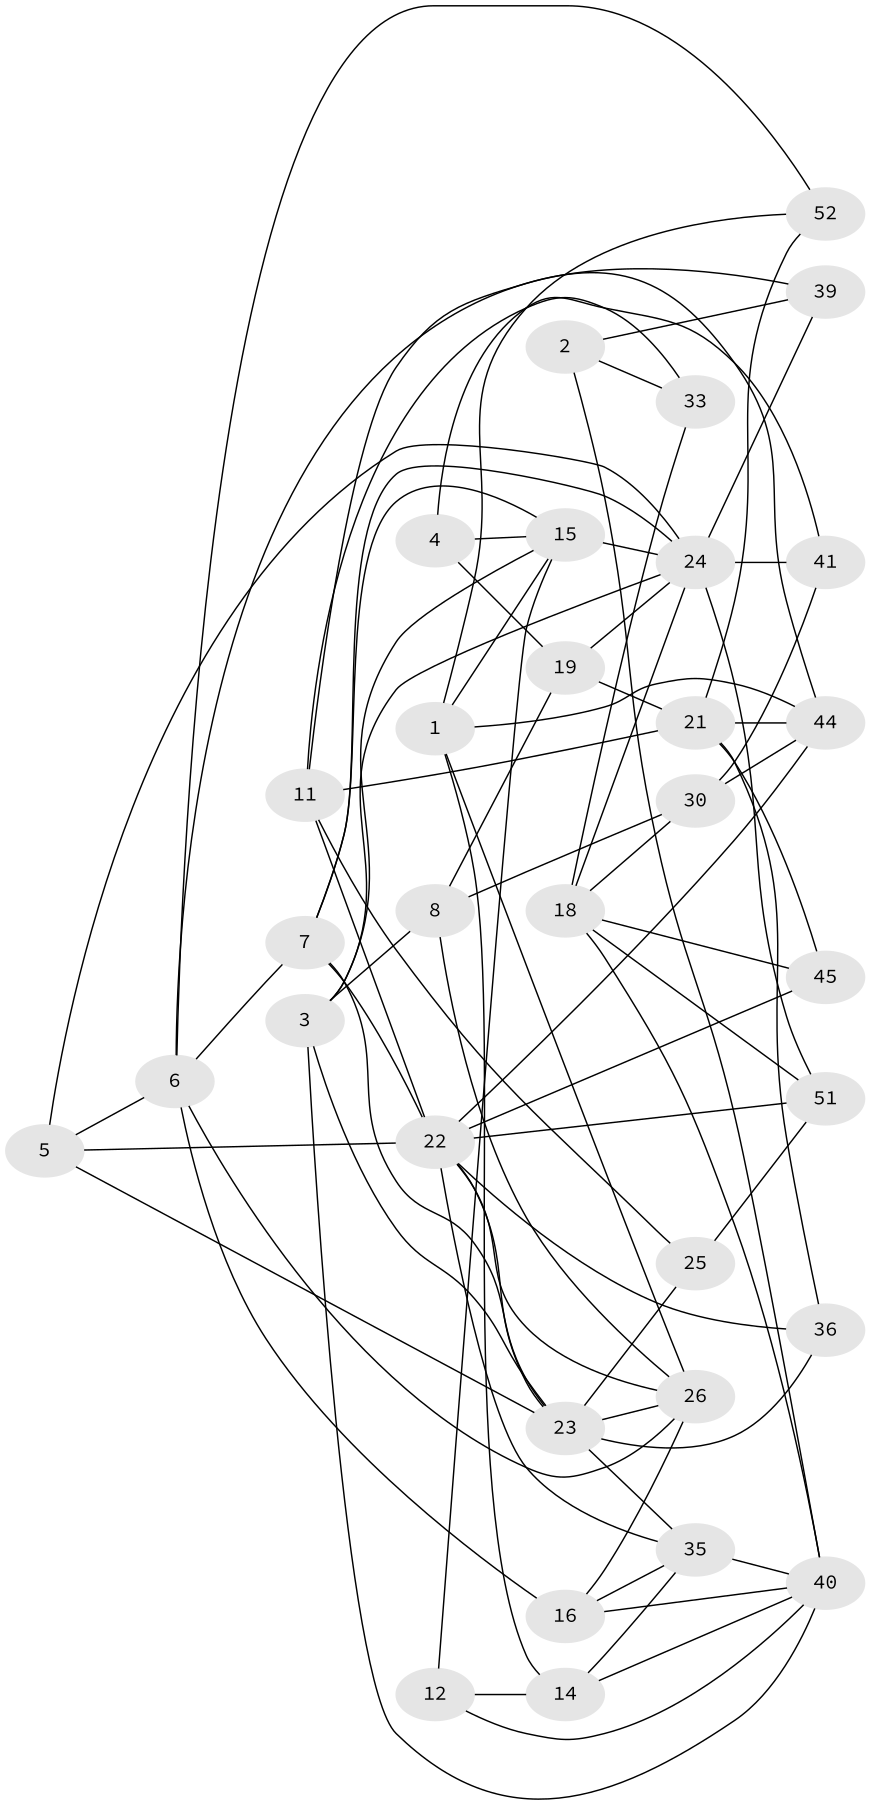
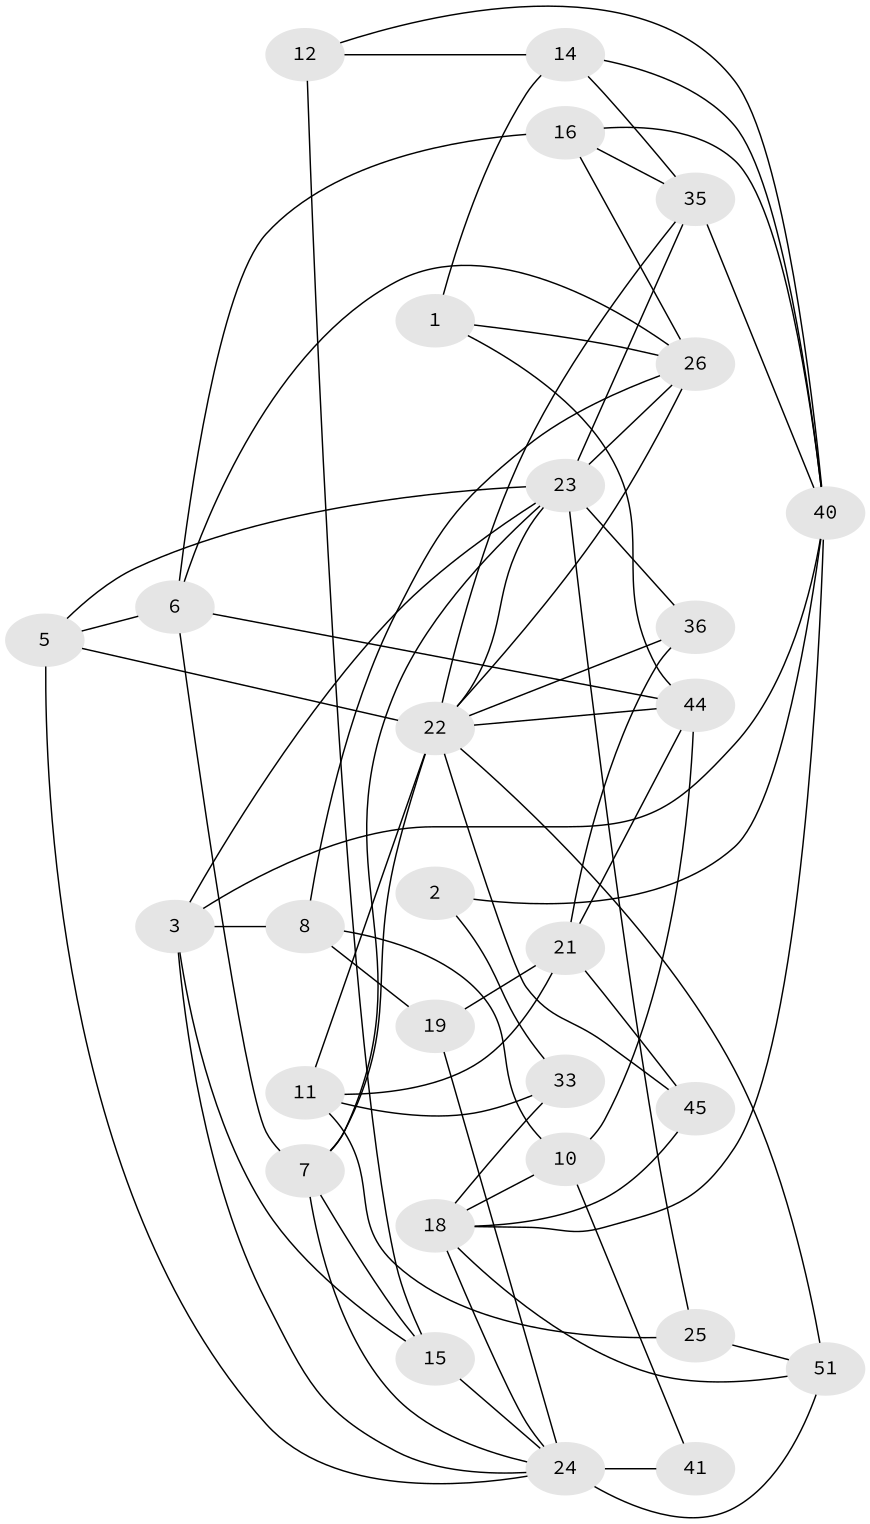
node "52": removed
node "39": removed
node "4": removed
edge "15" -- "1": removed
node "30": label "30" -> "10"
